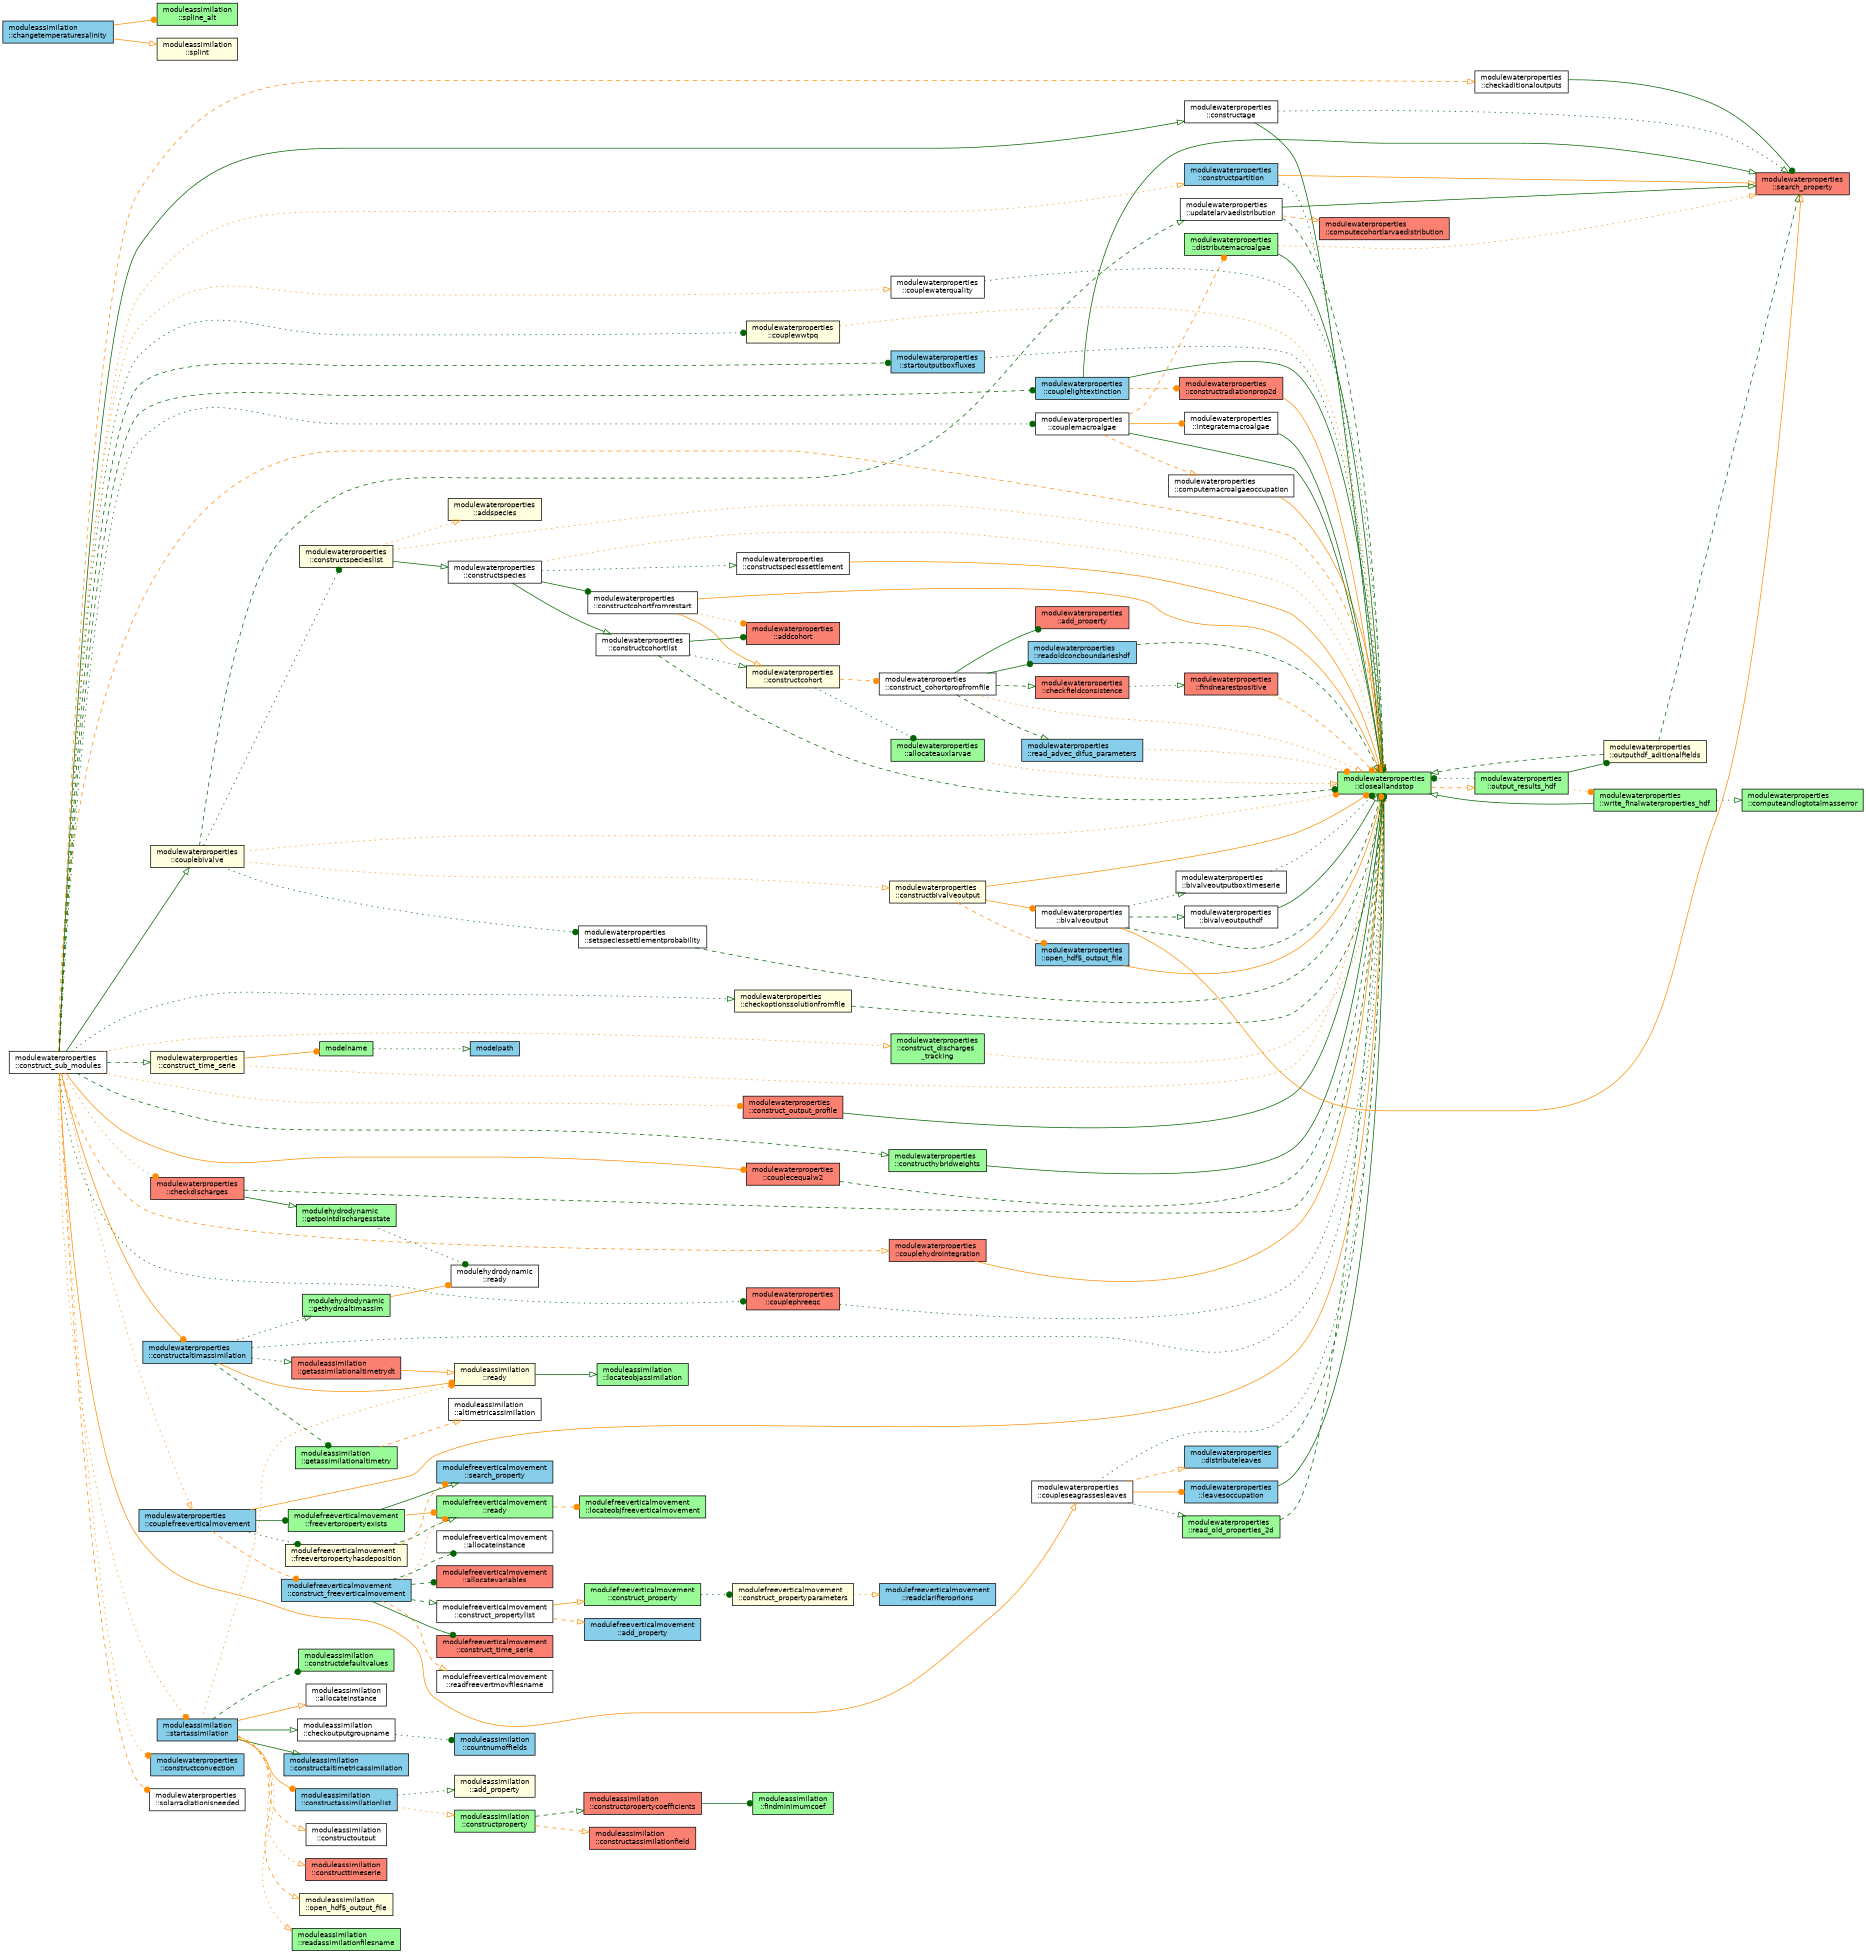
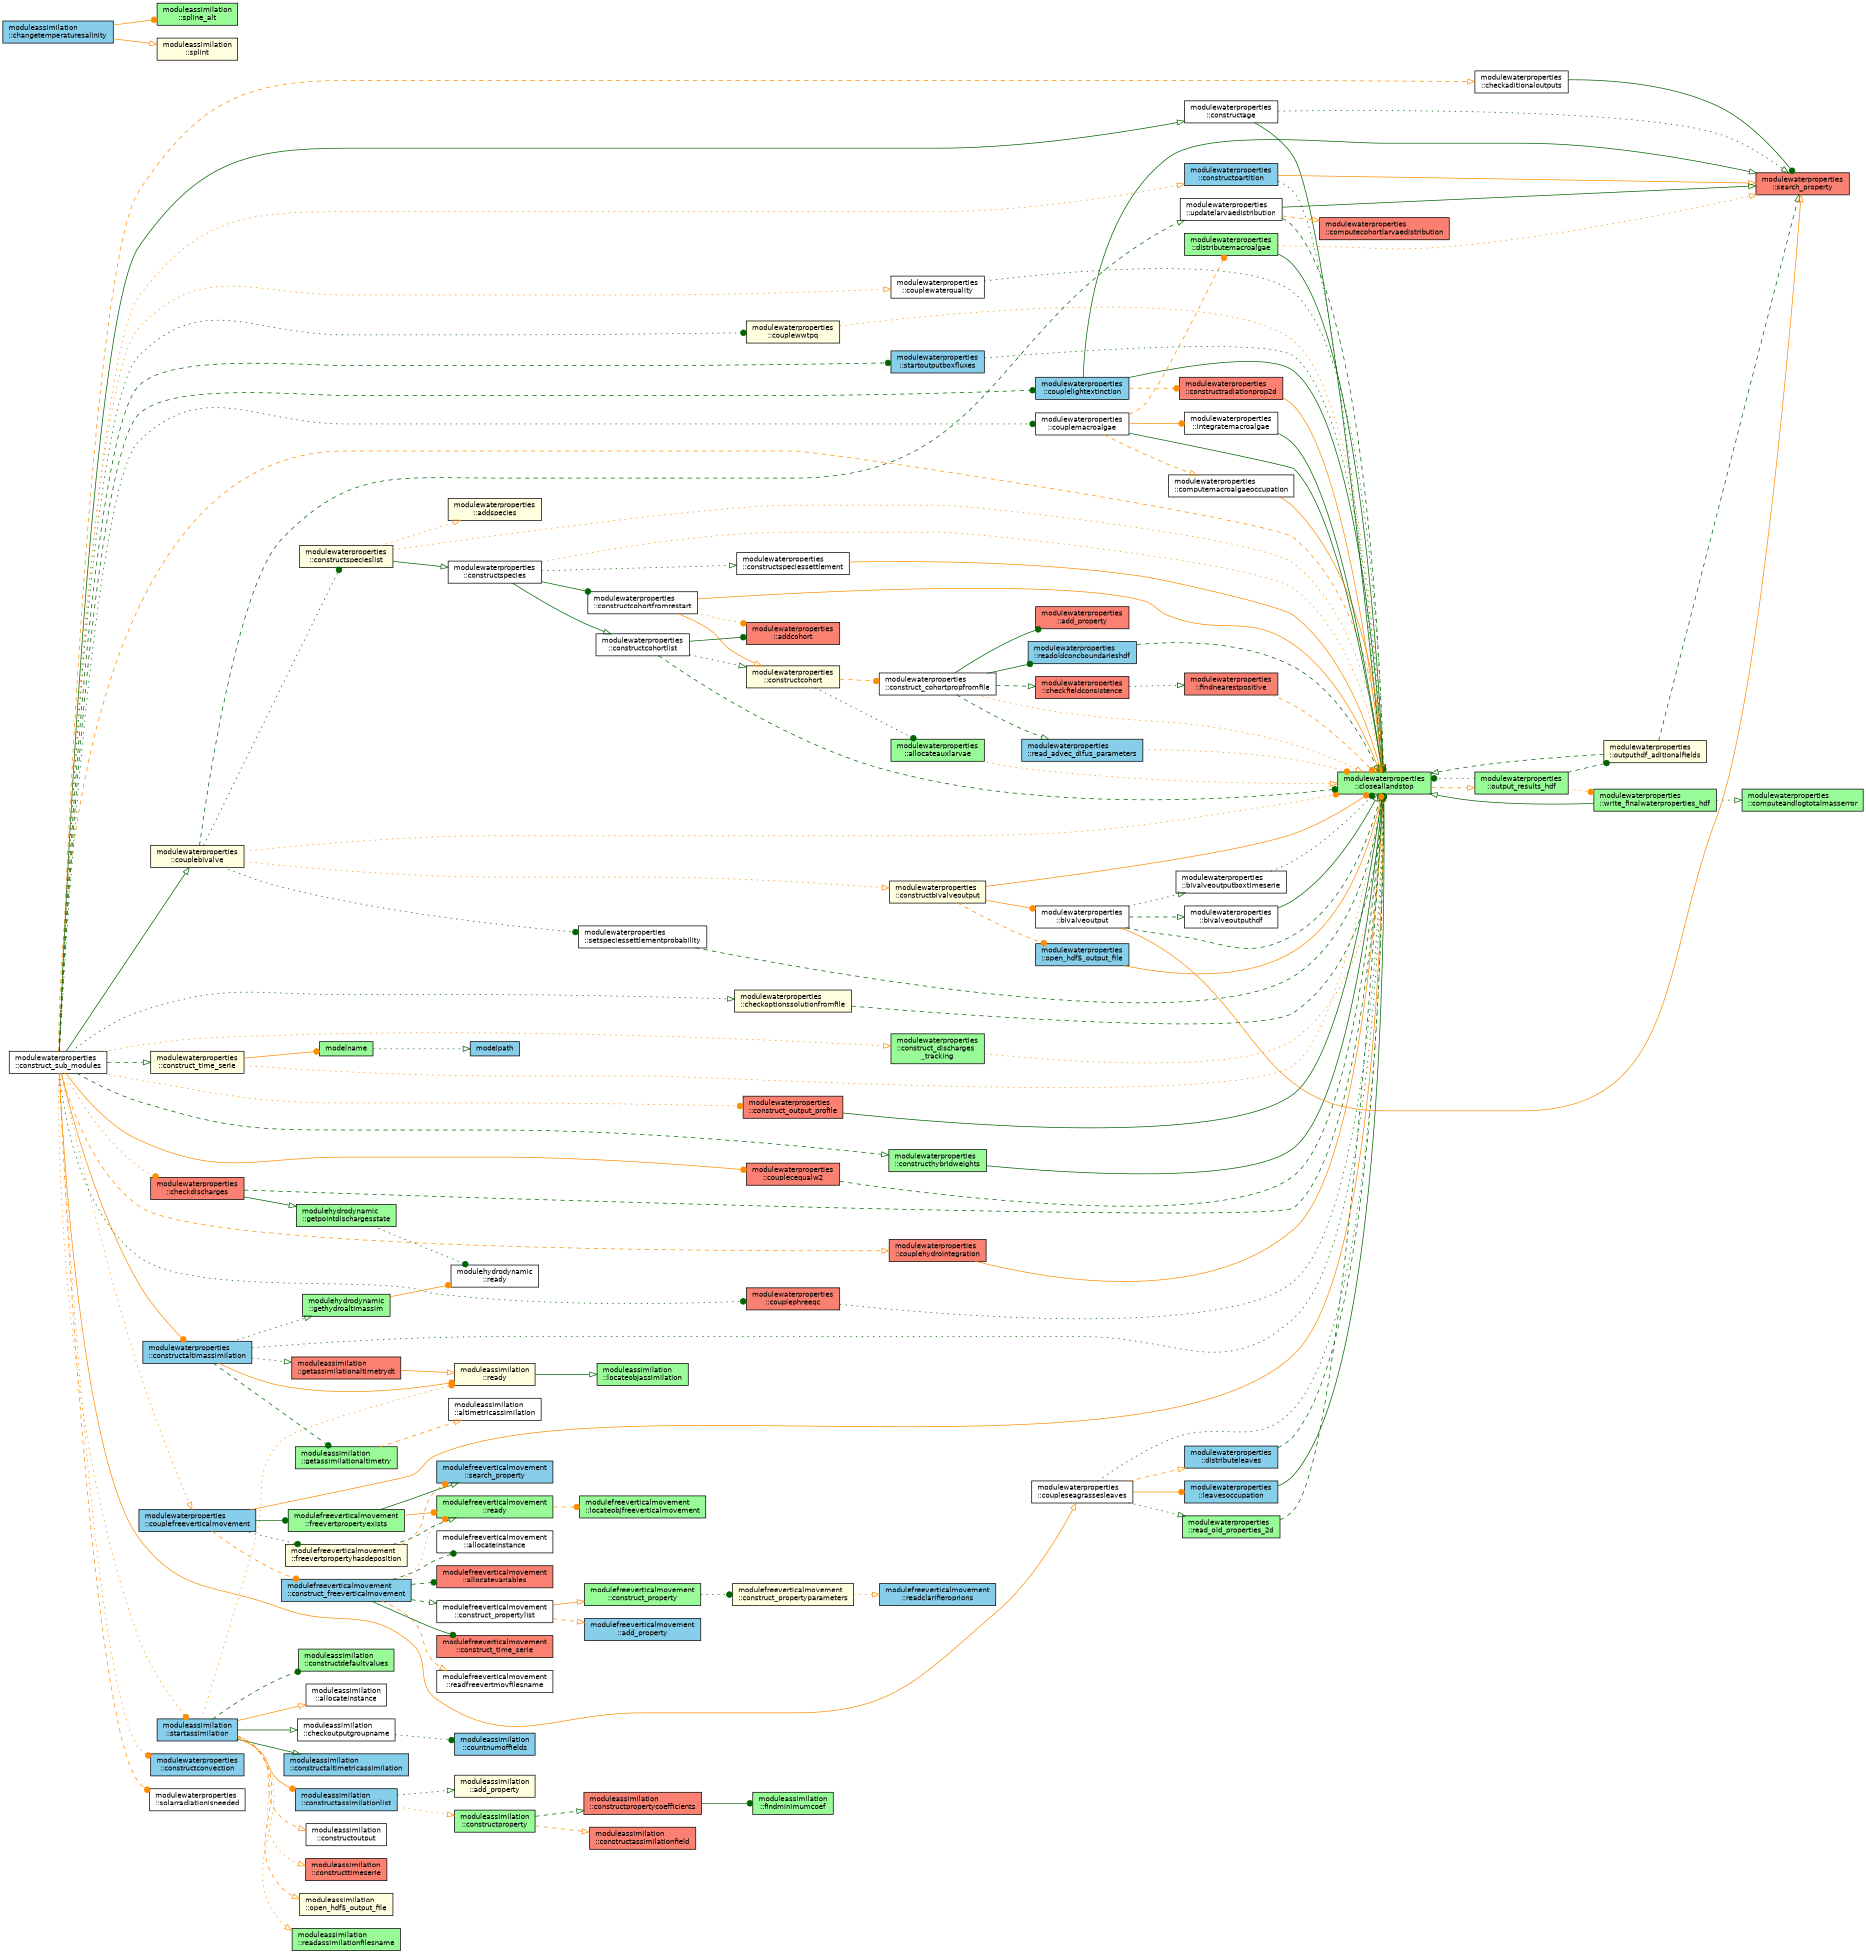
edge "modulewaterproperties ::output_results_hdf" -> "modulewaterproperties ::outputhdf_aditionalfields": style solid -> dashed
